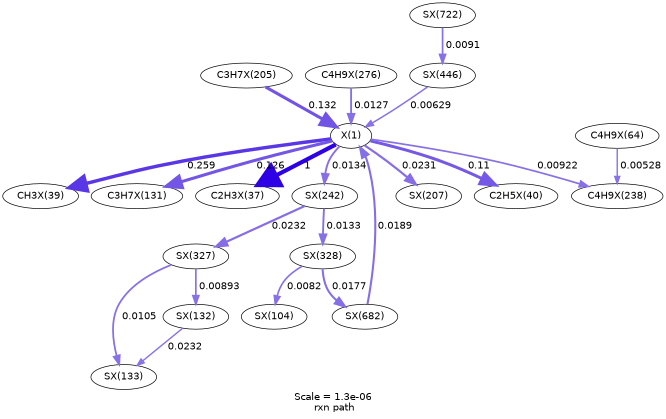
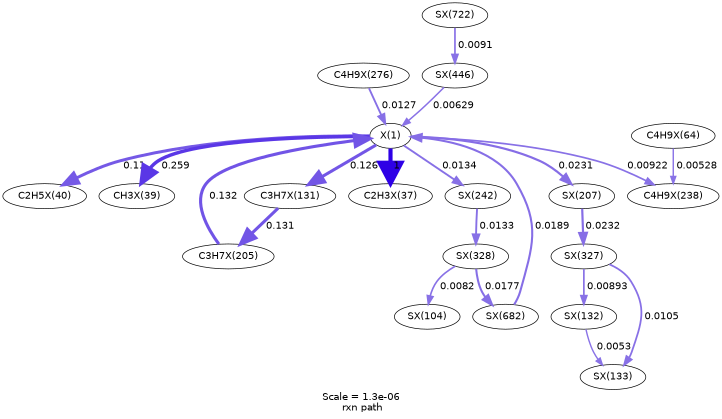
edge "C3H7X(131)" -> "C3H7X(205)": added, label "0.131"
edge "SX(242)" -> "SX(327)": now "SX(207)" -> "SX(327)"
edge "SX(132)" -> "SX(133)": label " 0.0232" -> " 0.0053"
